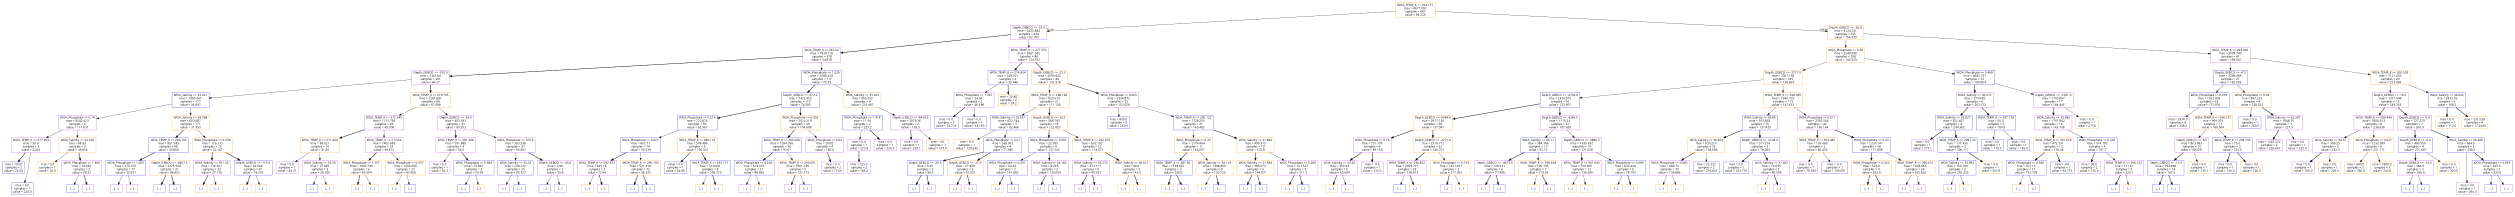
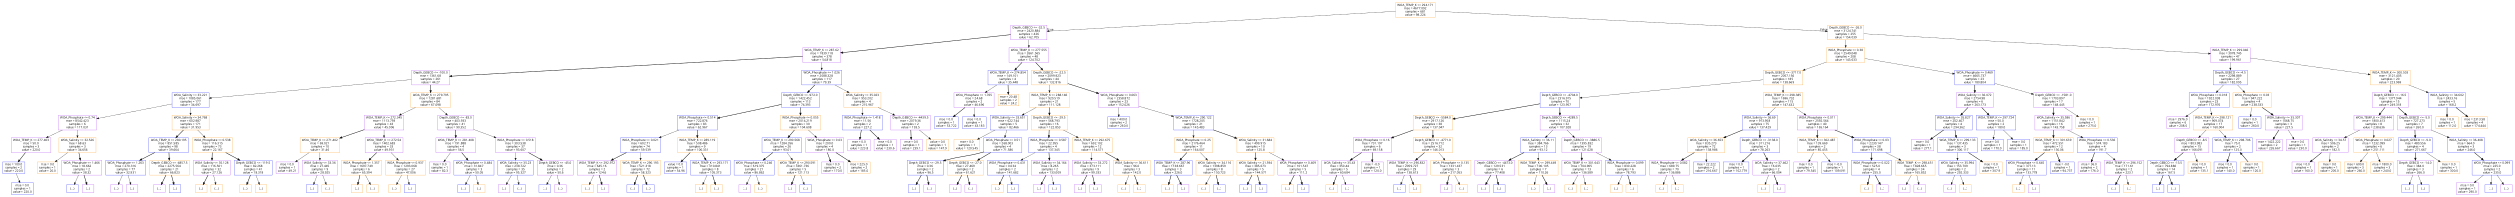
edge "Depth_GEBCO <= -5.0 mse = 727.273 samples = 7 value = 260.0" -> "WOA_Salinity <= 36.408 mse = 664.0 samples = 3 value = 246.0": style bold -> solid
edge "WOA_Phosphate <= 1.418 mse = 11.56 samples = 2 value = 227.2" -> "mse = 0.0 samples = 1 value = 223.8": style solid -> bold
node "mse = 0.0 samples = 1 value = 147.9": label "mse = 0.0 samples = 1 value = 147.9" -> "value = 0.0 samples = 1 value = 147.9"
edge "mse = 0.0 samples = 1 value = 223.8" -> "mse = 225.0 samples = 2 value = 185.0": now "WOA_Phosphate <= 0.03 mse = 200.0 samples = 4 value = 180.0" -> "mse = 225.0 samples = 2 value = 185.0"
edge "WOA_TEMP_K <= 298.706 mse = 75.0 samples = 2 value = 125.0" -> "mse = 0.0 samples = 1 value = 120.0": reversed
edge "WOA_TEMP_K <= 277.403 mse = 50.0 samples = 3 value = 220.0" -> "mse = 0.0 samples = 1 value = 220.0": now "mse = 100.0 samples = 2 value = 220.0" -> "mse = 0.0 samples = 1 value = 220.0"
edge "WOA_Salinity <= 36.408 mse = 664.0 samples = 3 value = 246.0" -> "mse = 0.0 samples = 1 value = 290.0": now "WOA_Phosphate <= 0.099 mse = 225.0 samples = 2 value = 235.0" -> "mse = 0.0 samples = 1 value = 290.0"
node "mse = 225.0 samples = 2 value = 185.0": color purple -> darkorange
node "WOA_Phosphate <= 0.022 mse = 525.0 samples = 4 value = 255.0": color darkorange -> blue
